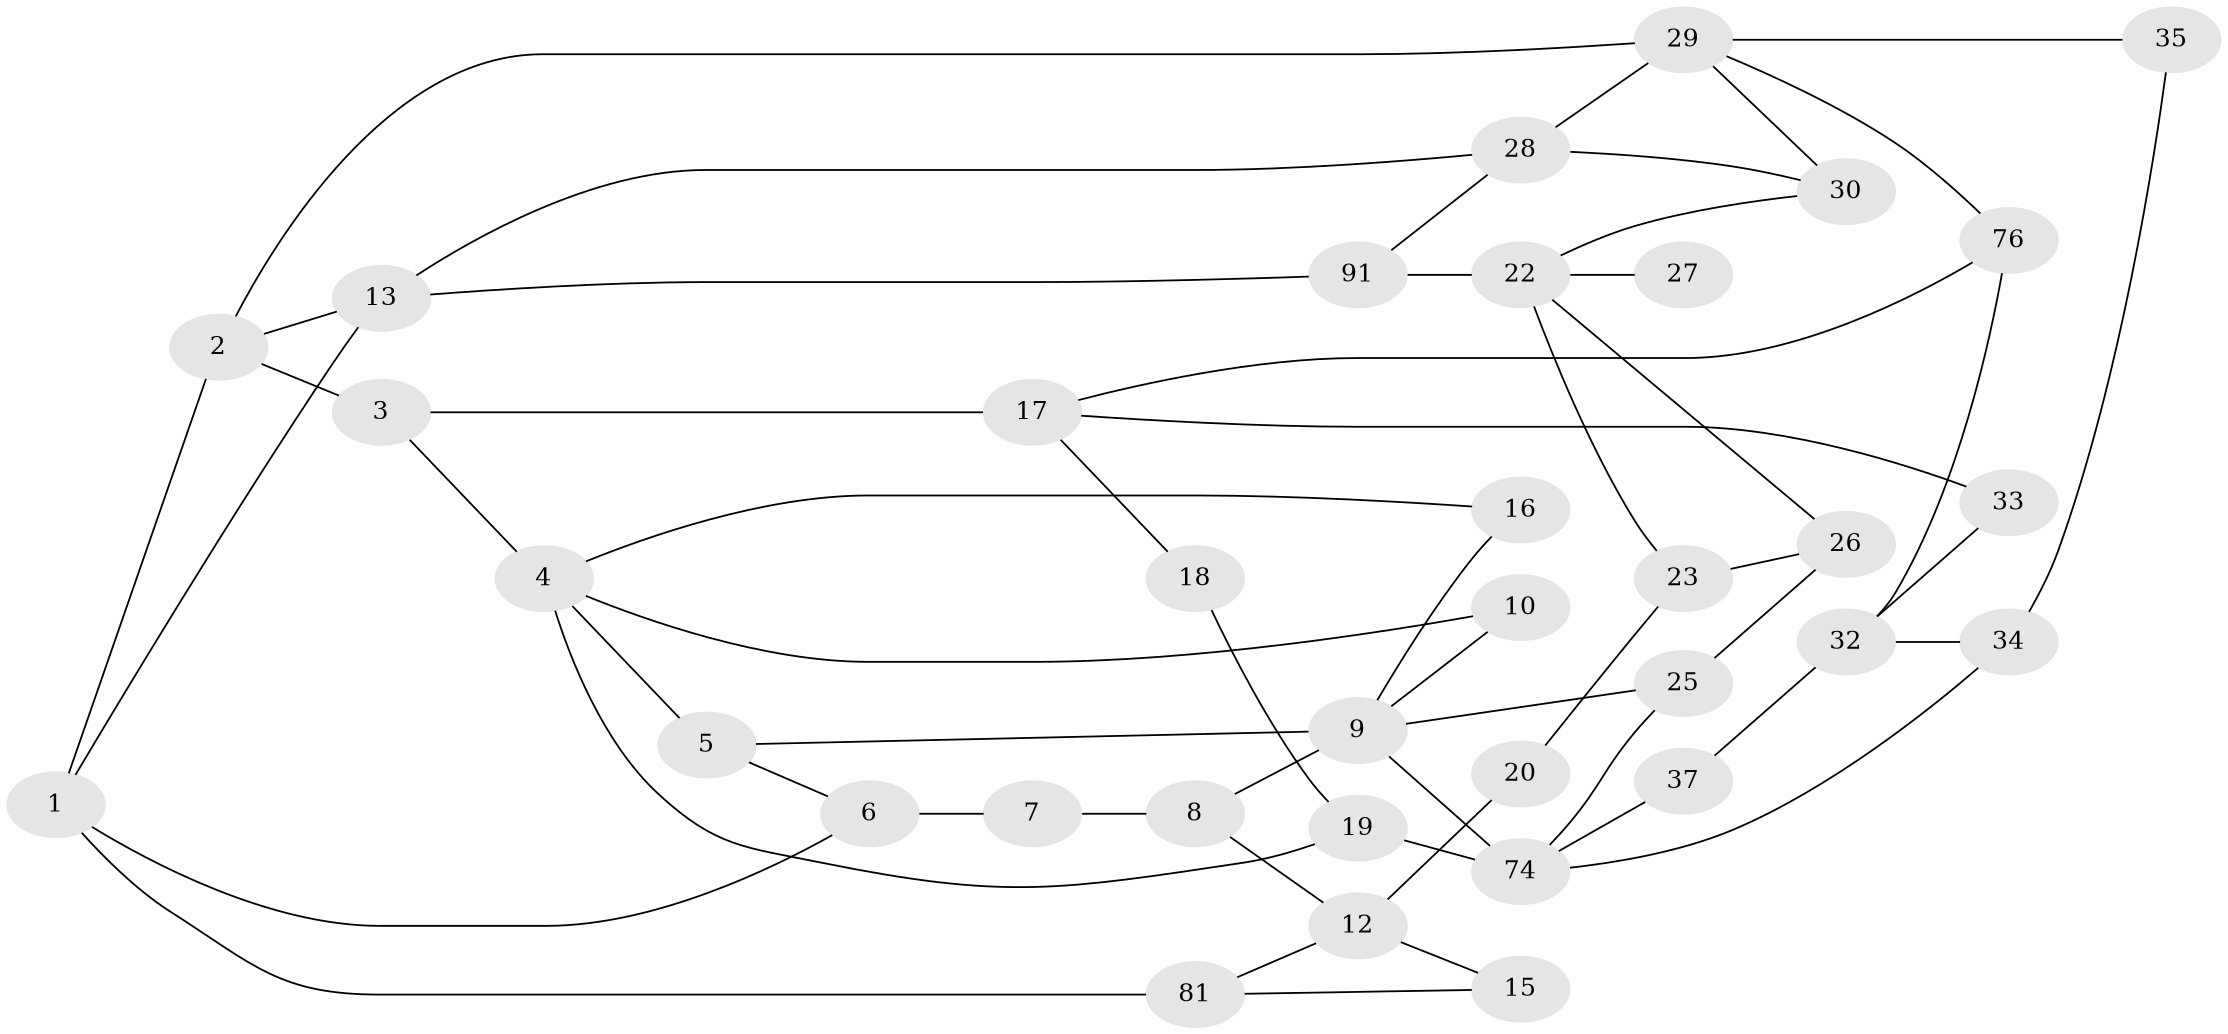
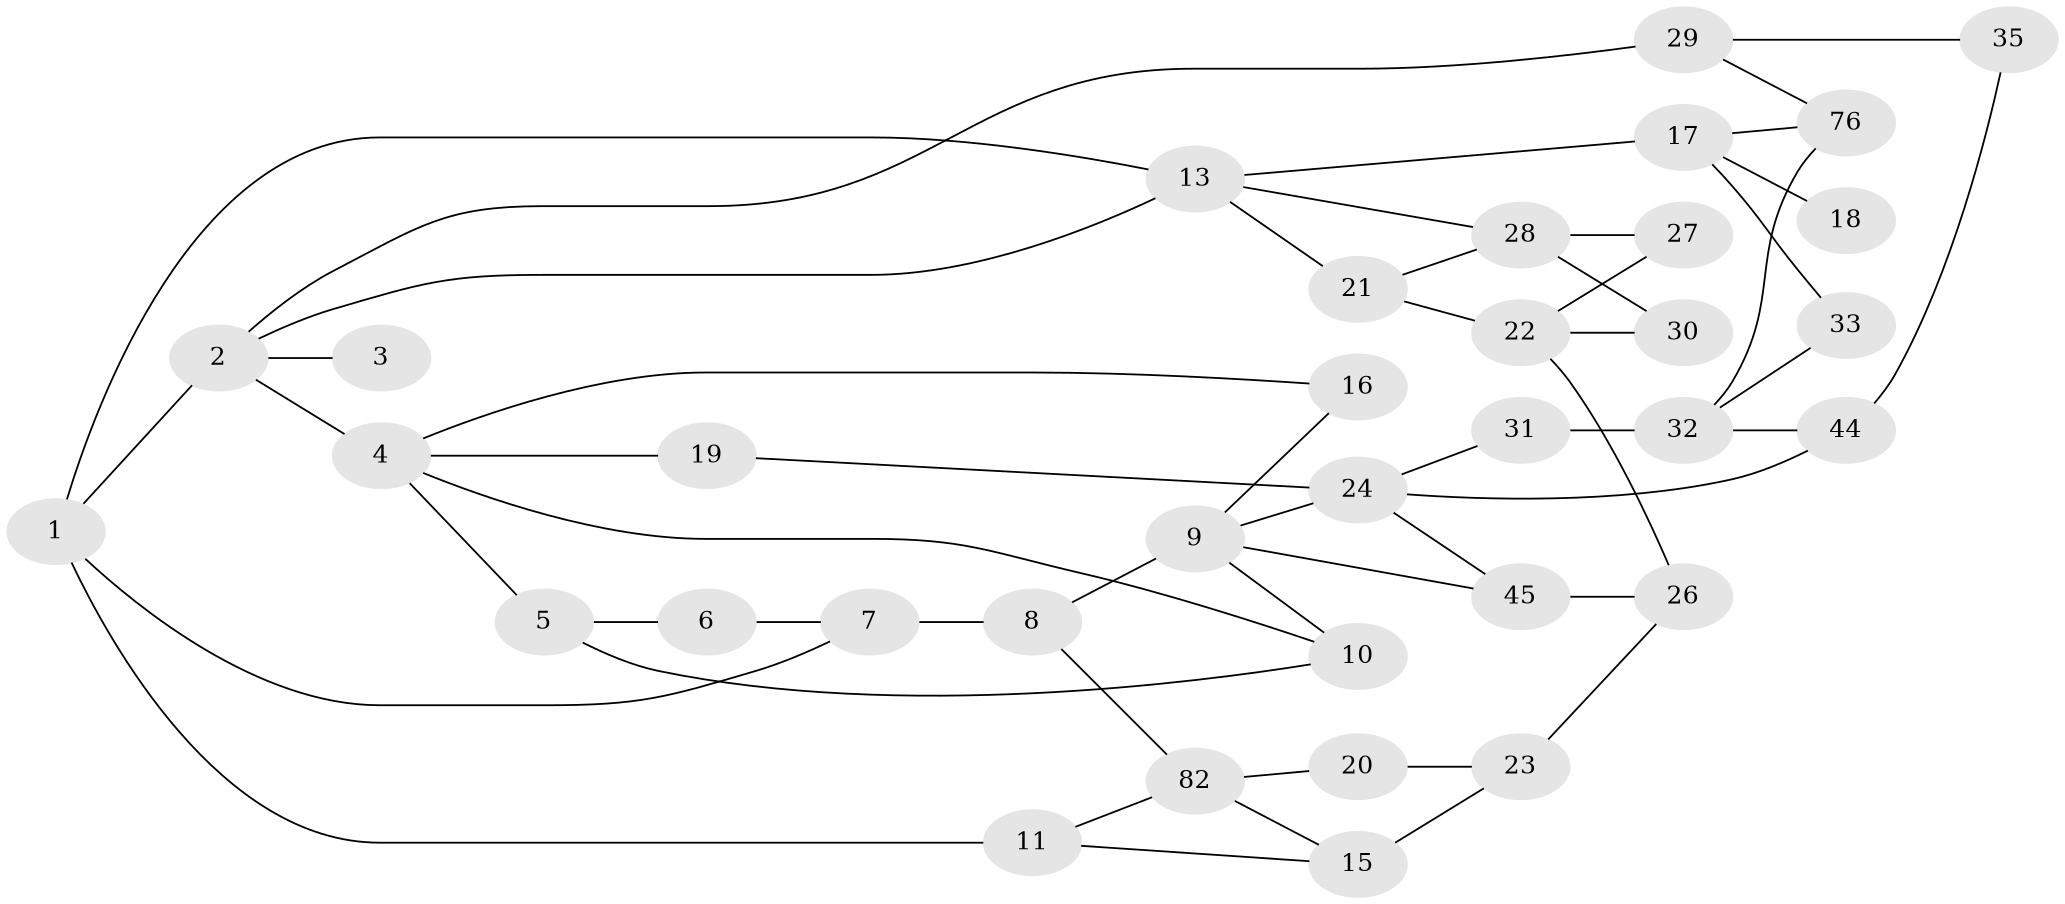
edge "29" -- "28": now "27" -- "28"
edge "29" -- "30": removed
node "91": label "91" -> "21"
edge "3" -- "17": now "13" -- "17"
edge "22" -- "23": now "15" -- "23"
edge "3" -- "4": now "2" -- "4"
node "34": label "34" -> "44"
node "25": label "25" -> "45"
edge "18" -- "19": removed
edge "9" -- "5": now "10" -- "5"
node "37": label "37" -> "31"
node "74": label "74" -> "24"
edge "1" -- "6": now "1" -- "7"
node "12": label "12" -> "82"
node "81": label "81" -> "11"
